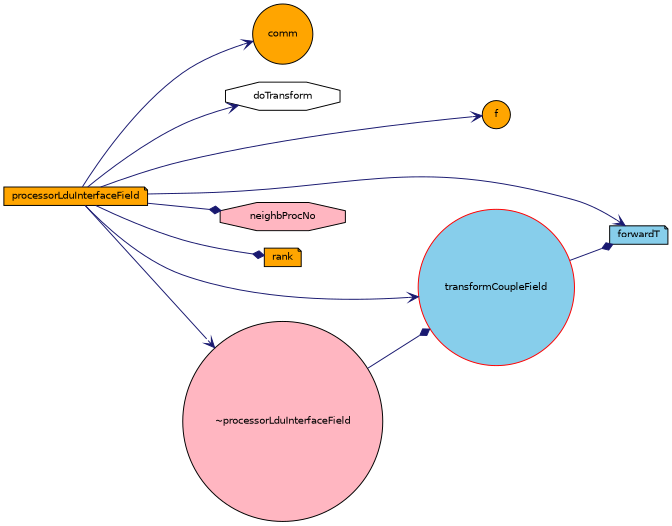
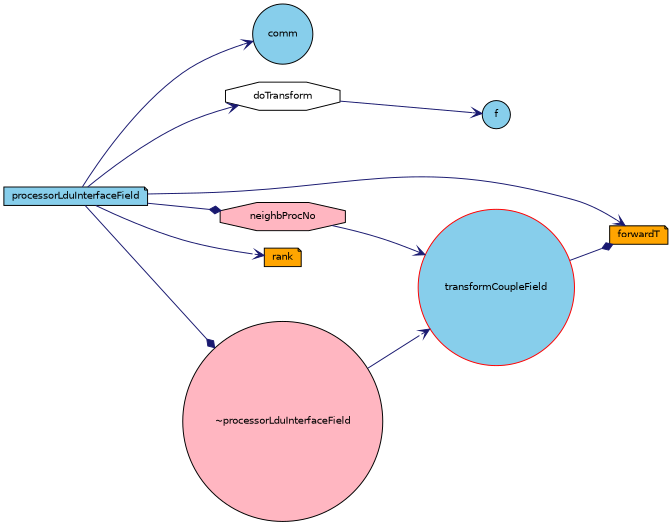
node "comm": fillcolor orange -> skyblue
node "f": fillcolor orange -> skyblue
edge "processorLduInterfaceField" -> "f": now "doTransform" -> "f"
node "processorLduInterfaceField": fillcolor orange -> skyblue
node "forwardT": fillcolor skyblue -> orange
edge "processorLduInterfaceField" -> "rank": arrowhead diamond -> vee
edge "processorLduInterfaceField" -> "~processorLduInterfaceField": arrowhead vee -> diamond
edge "processorLduInterfaceField" -> "transformCoupleField": now "neighbProcNo" -> "transformCoupleField"
edge "~processorLduInterfaceField" -> "transformCoupleField": arrowhead diamond -> vee
